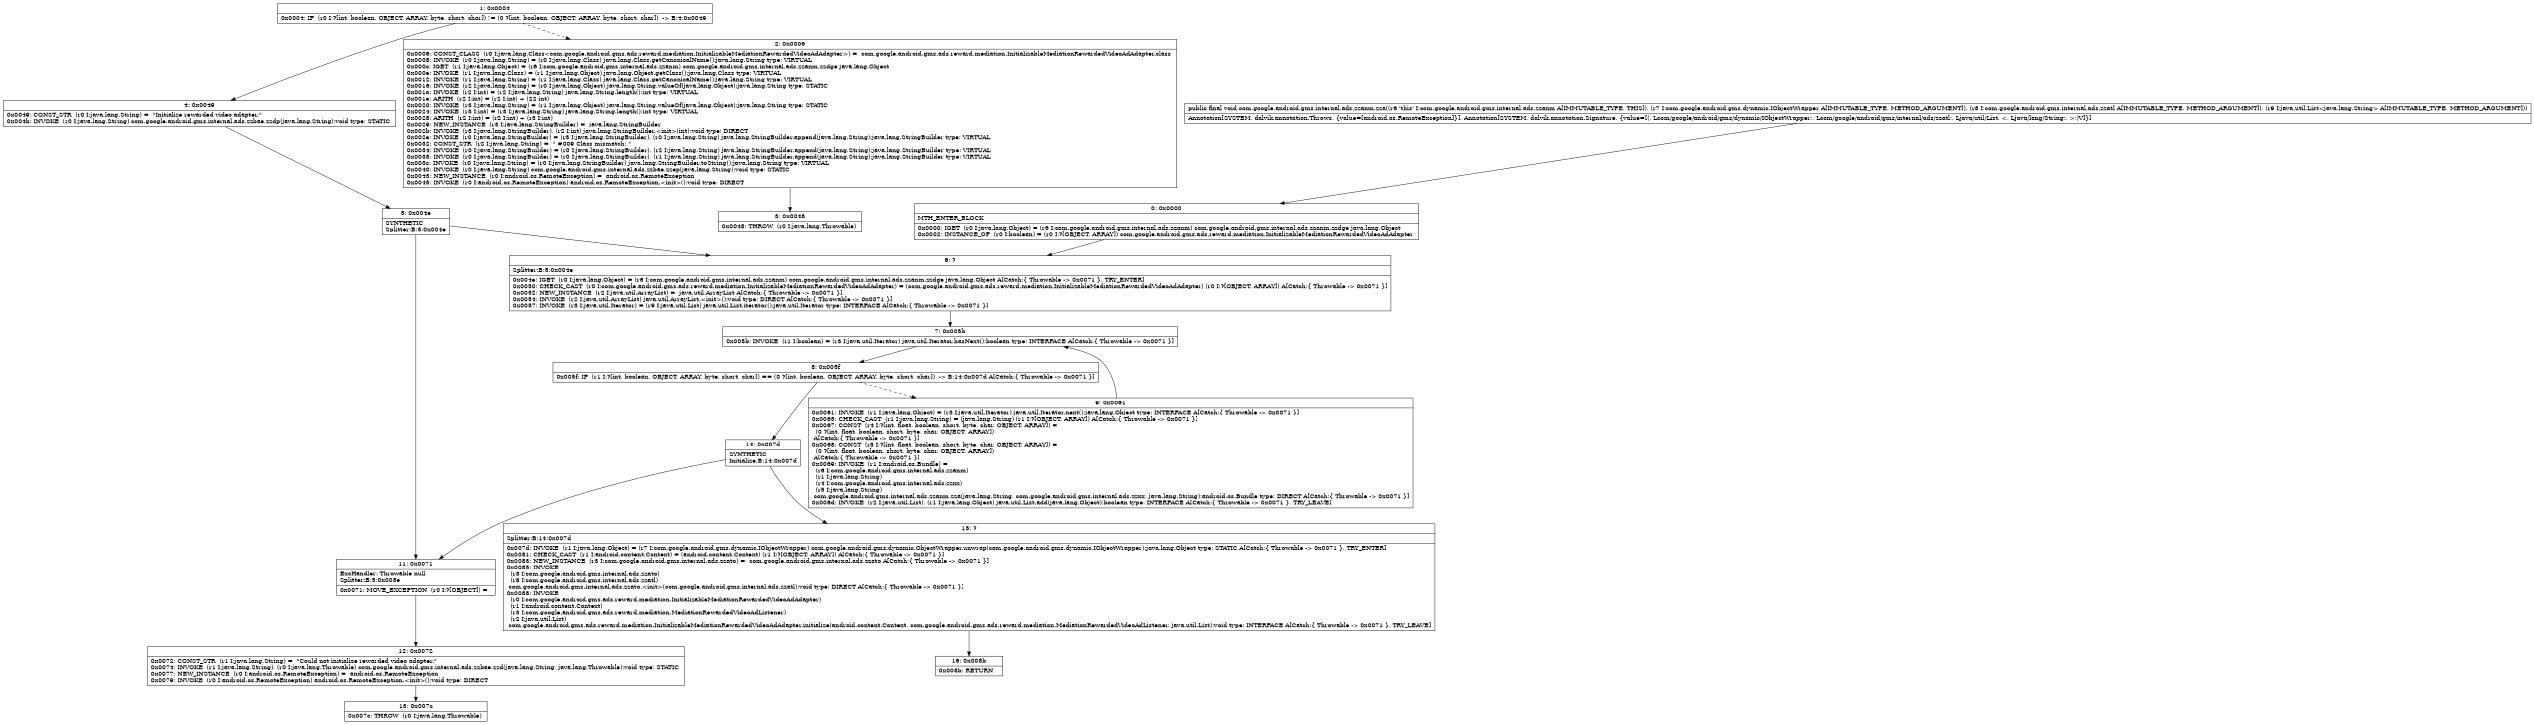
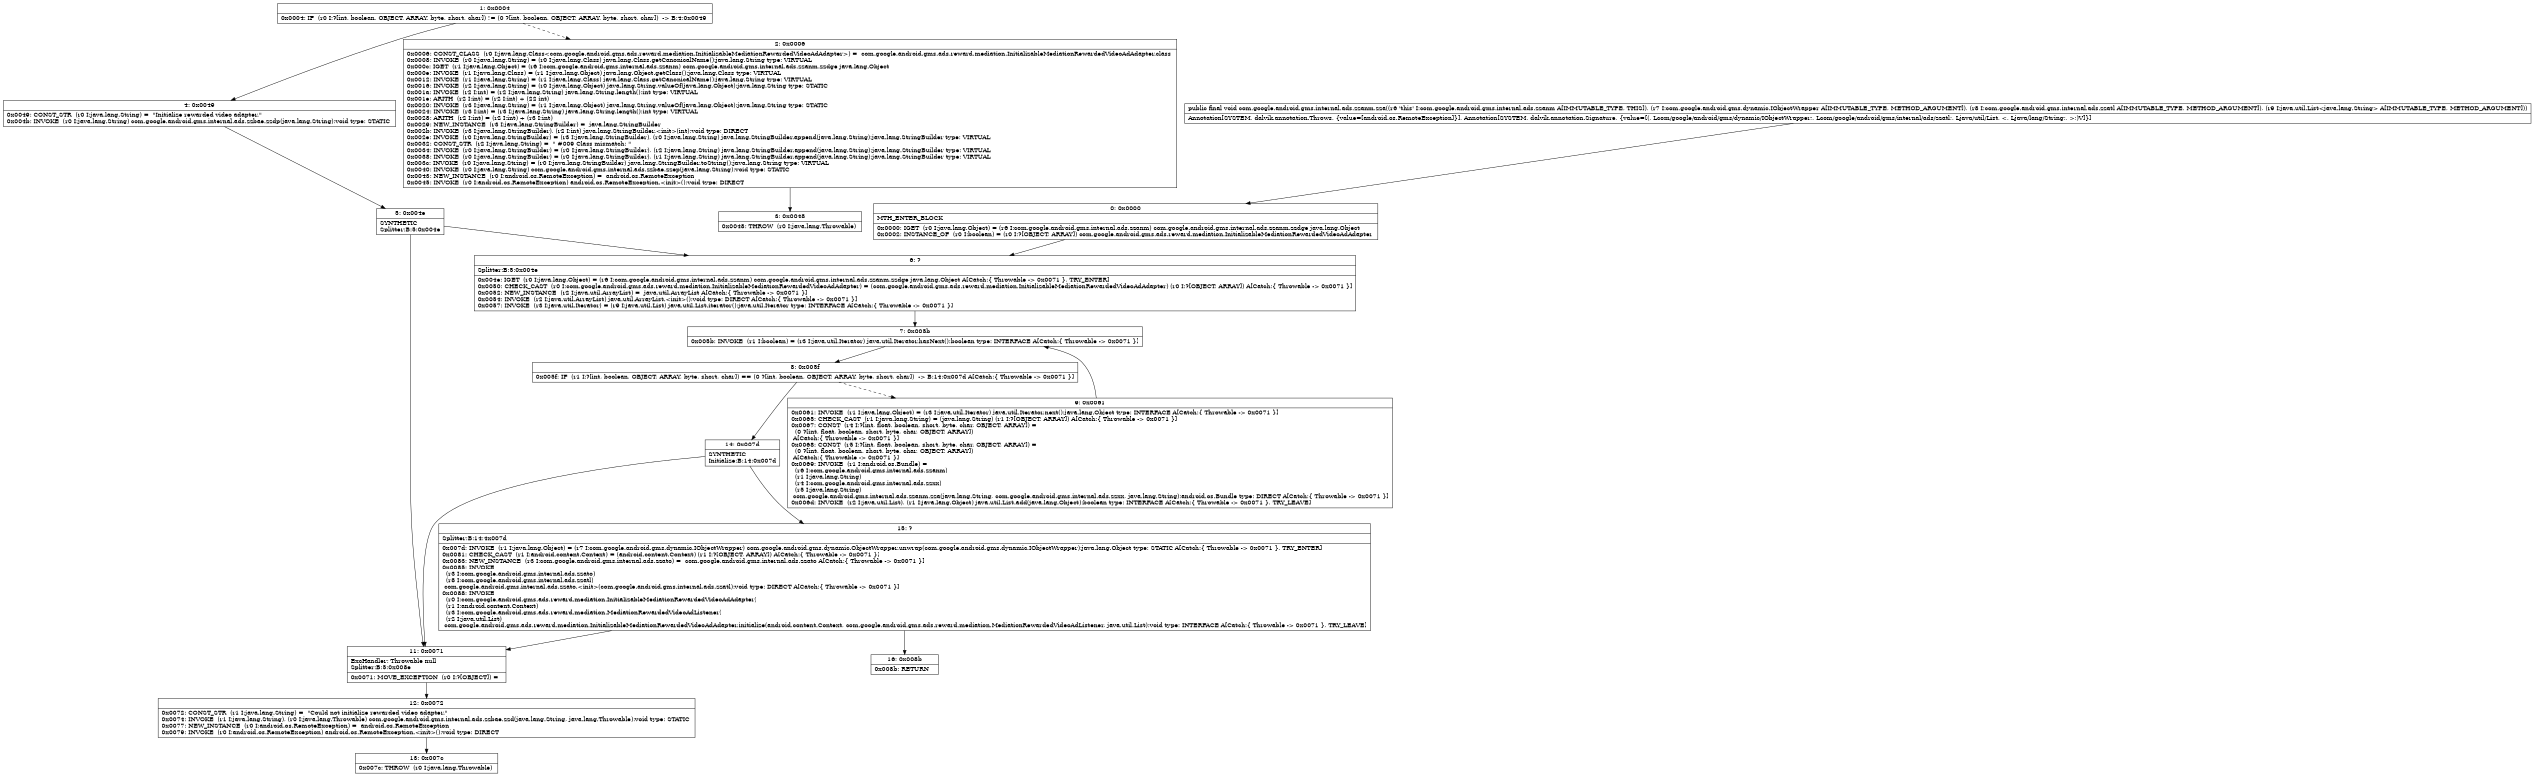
node "15: ?": text "Splitter:B:14:0x007d" -> "Splitter:B:14:4x007d"
edge "15: ?" -> "11: 0x0071": added
